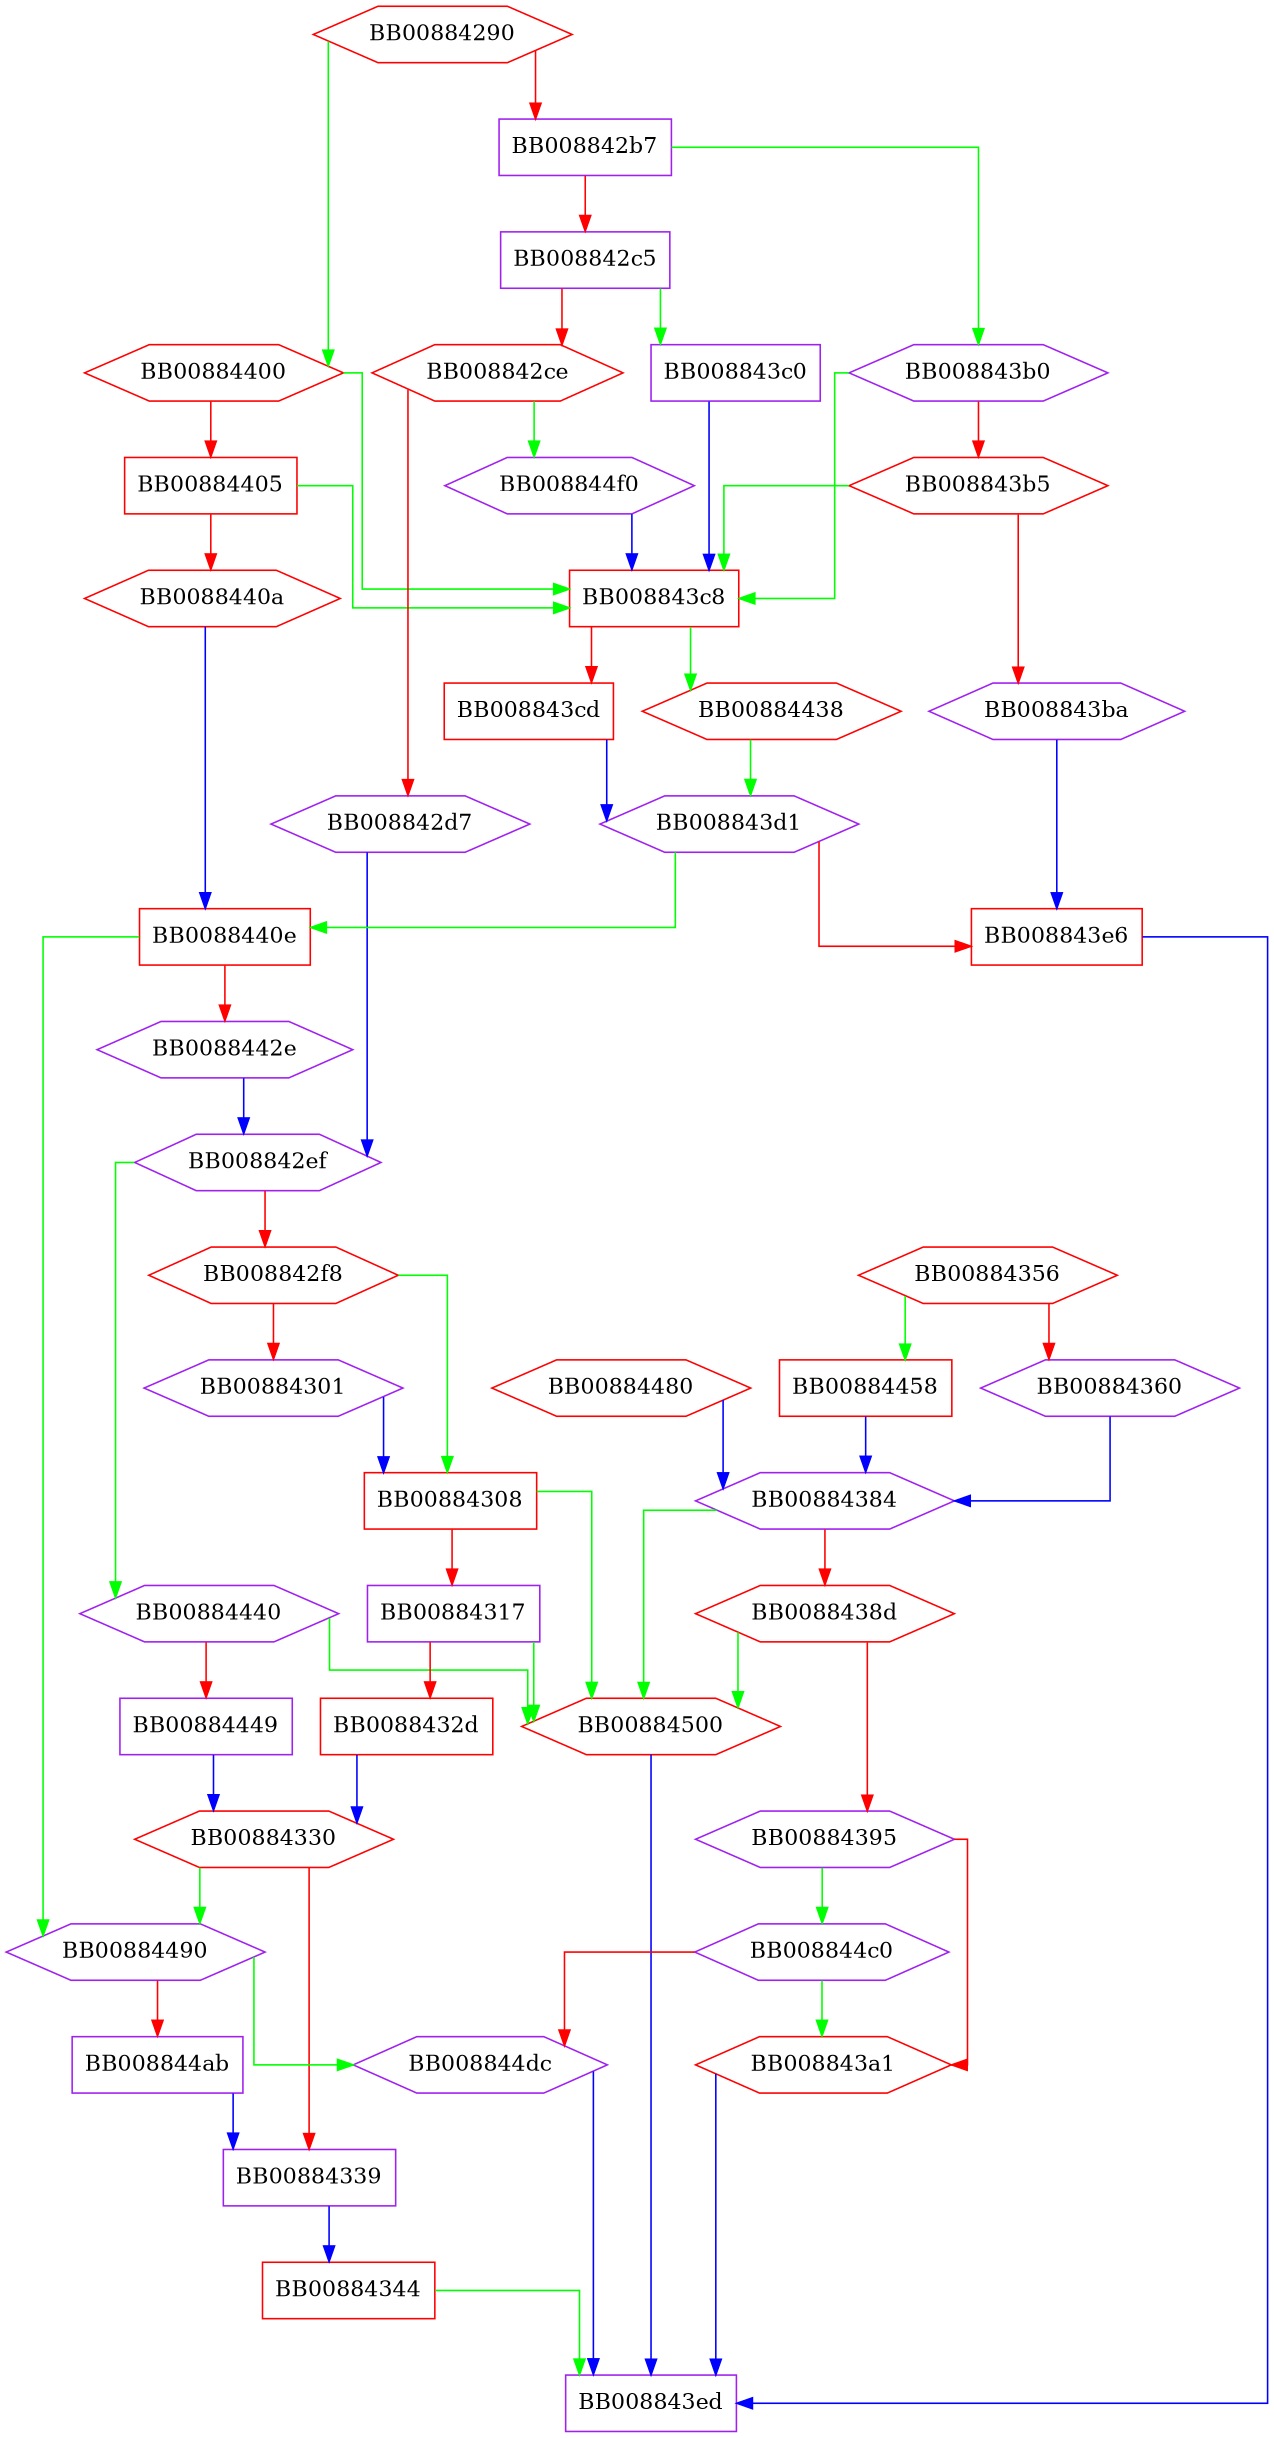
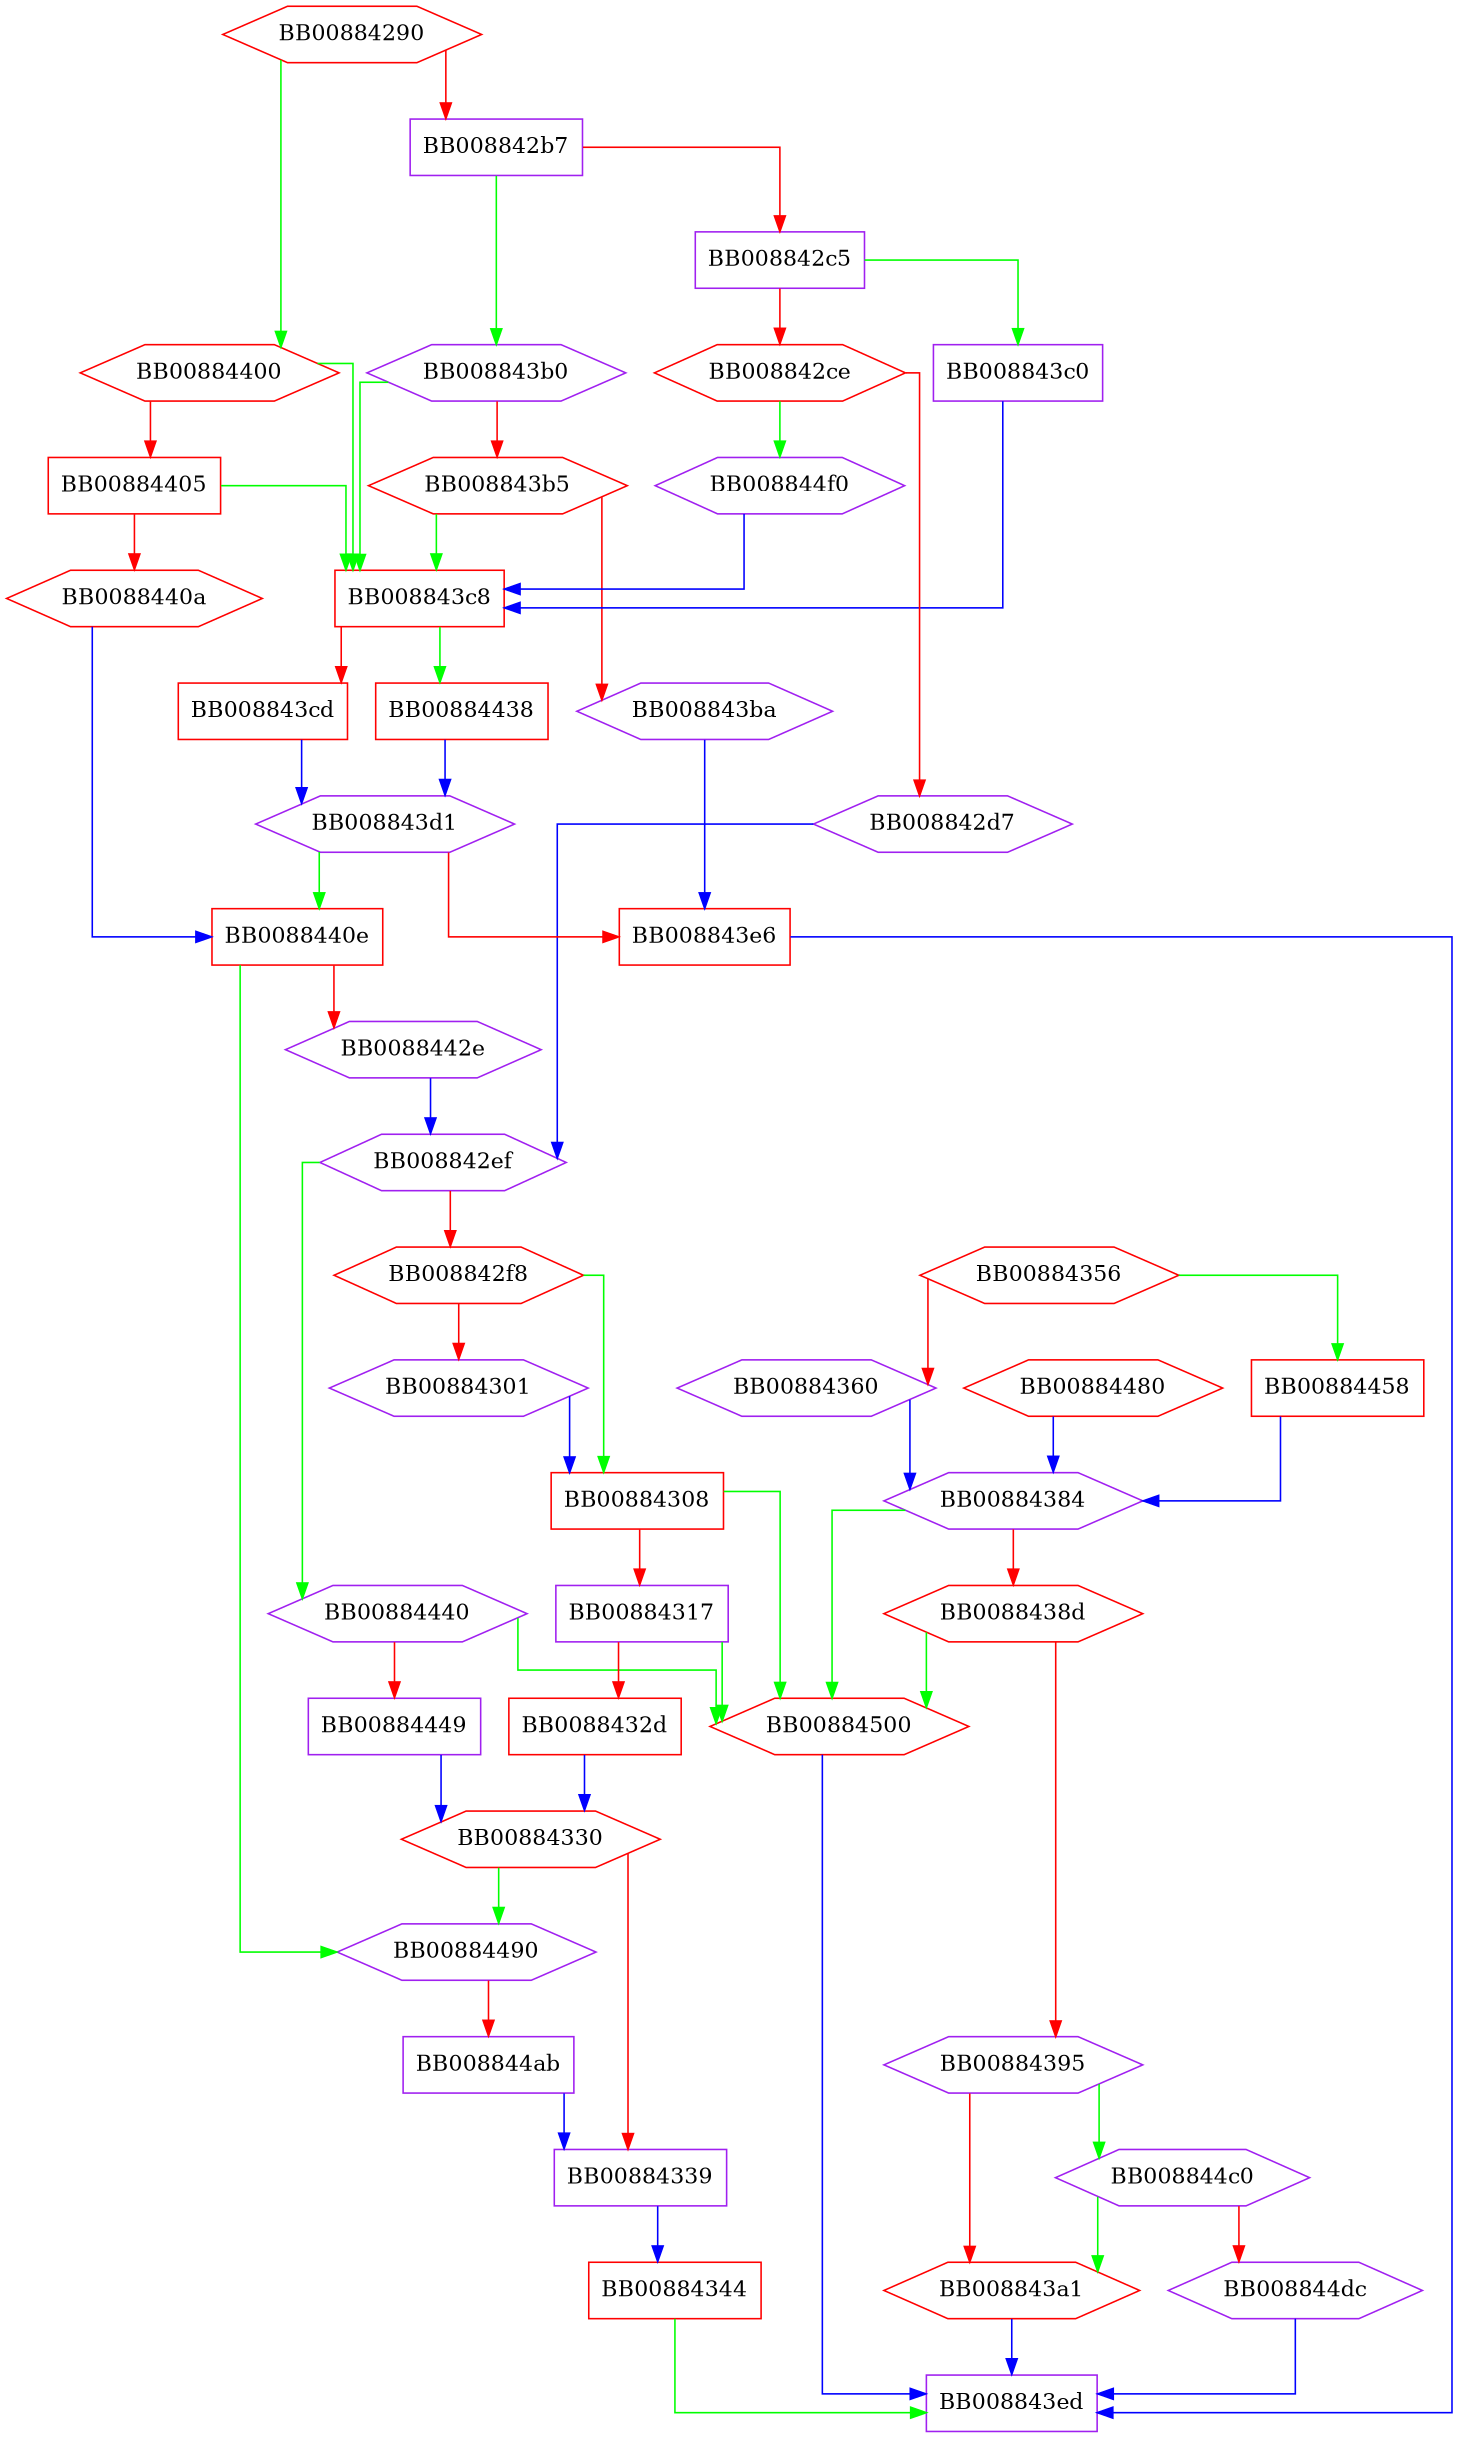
node "BB00884438": shape hexagon -> box
edge "BB00884438" -> "BB008843d1": color green -> blue
edge "BB00884490" -> "BB008844dc": removed
